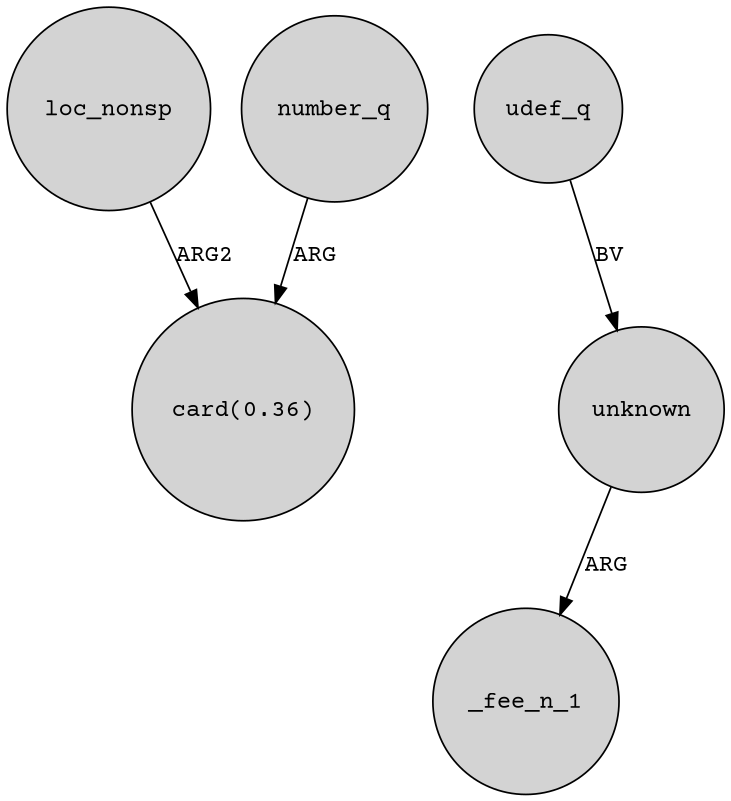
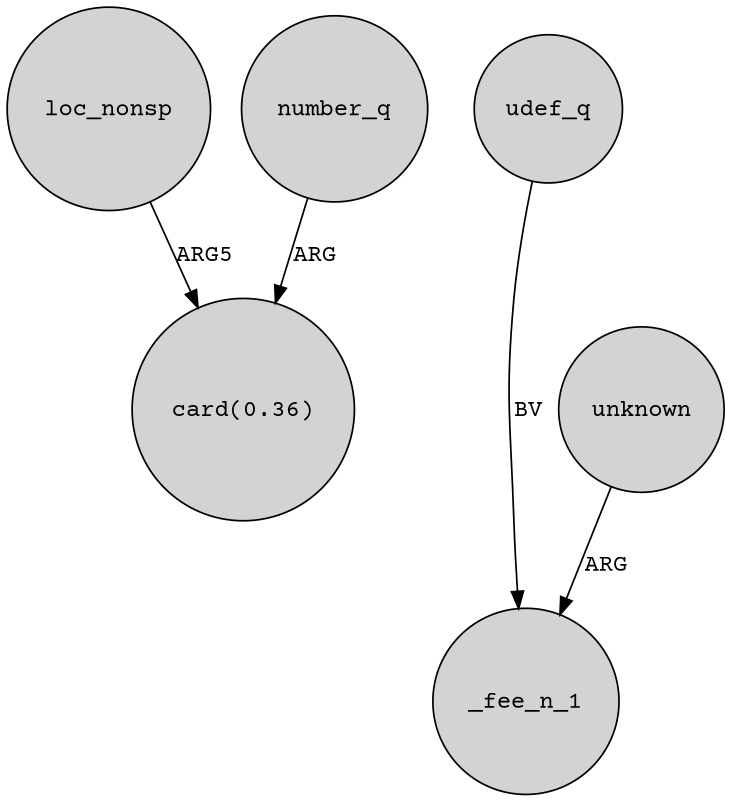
edge "udef_q" -> "unknown": now "udef_q" -> "_fee_n_1"
edge "loc_nonsp" -> "card(0.36)": label "ARG2" -> "ARG5"
